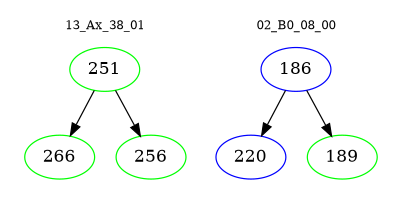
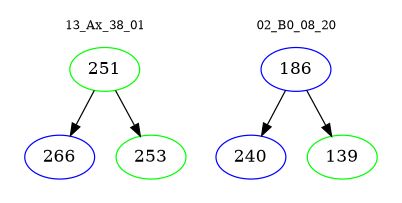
cluster "02_B0_08_00": label "02_B0_08_00" -> "02_B0_08_20"
node "266": color green -> blue
node "256": label "256" -> "253"
node "220": label "220" -> "240"
node "189": label "189" -> "139"
